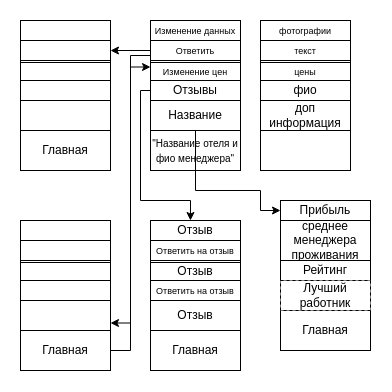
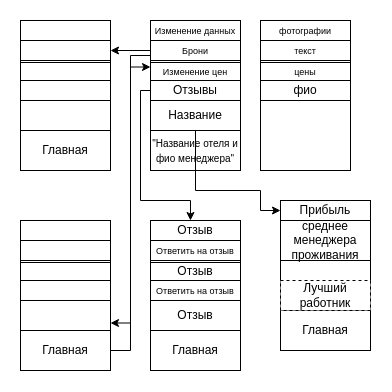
node "Ответить": label "Ответить" -> "Брони"
node "доп информация": removed
node "Рейтинг": removed
